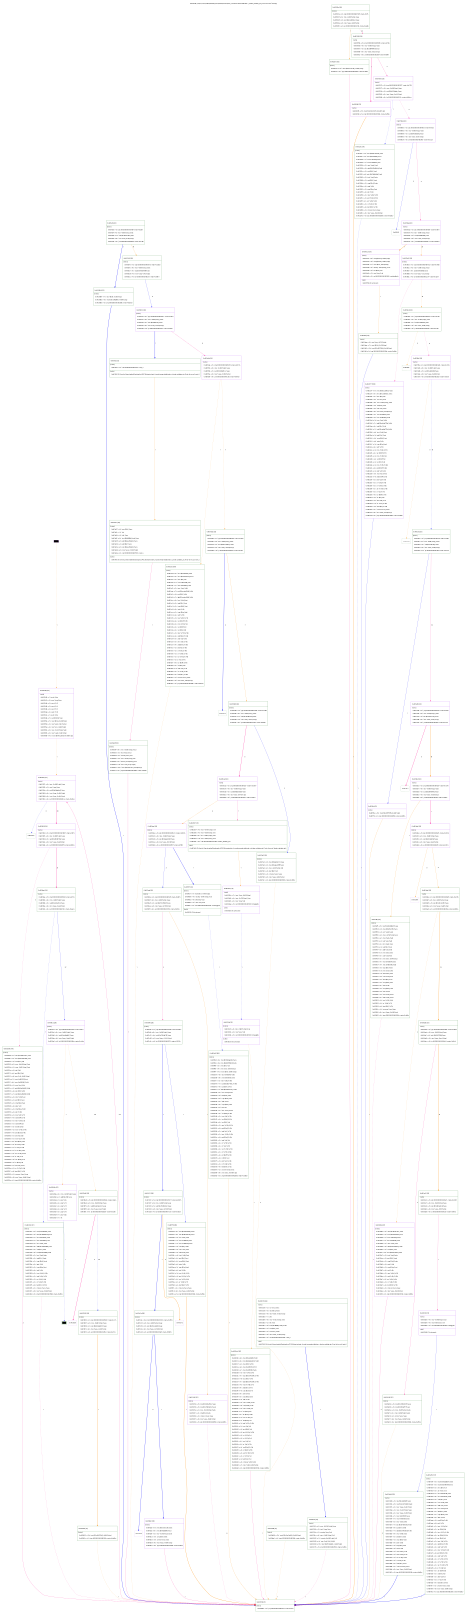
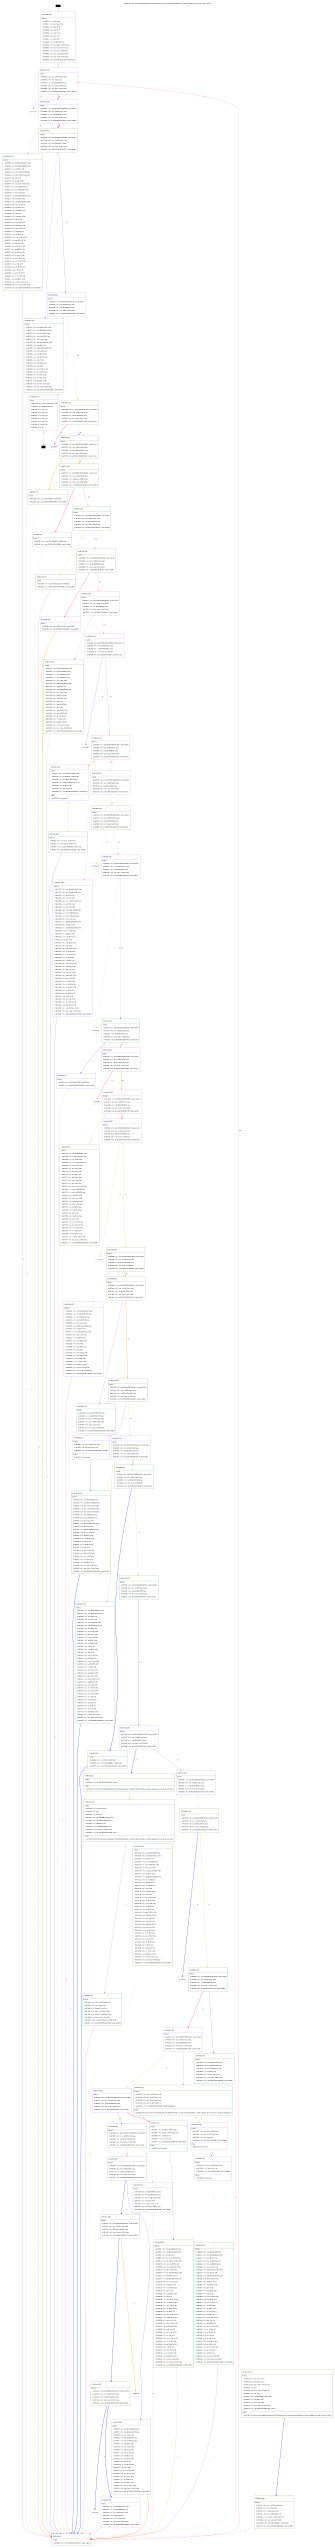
node "0x40191e [28]": added
edge "0x401bbe [28]" -> "0x401fcf [23]": color blue -> deeppink
node "0x401ade [28]": added
